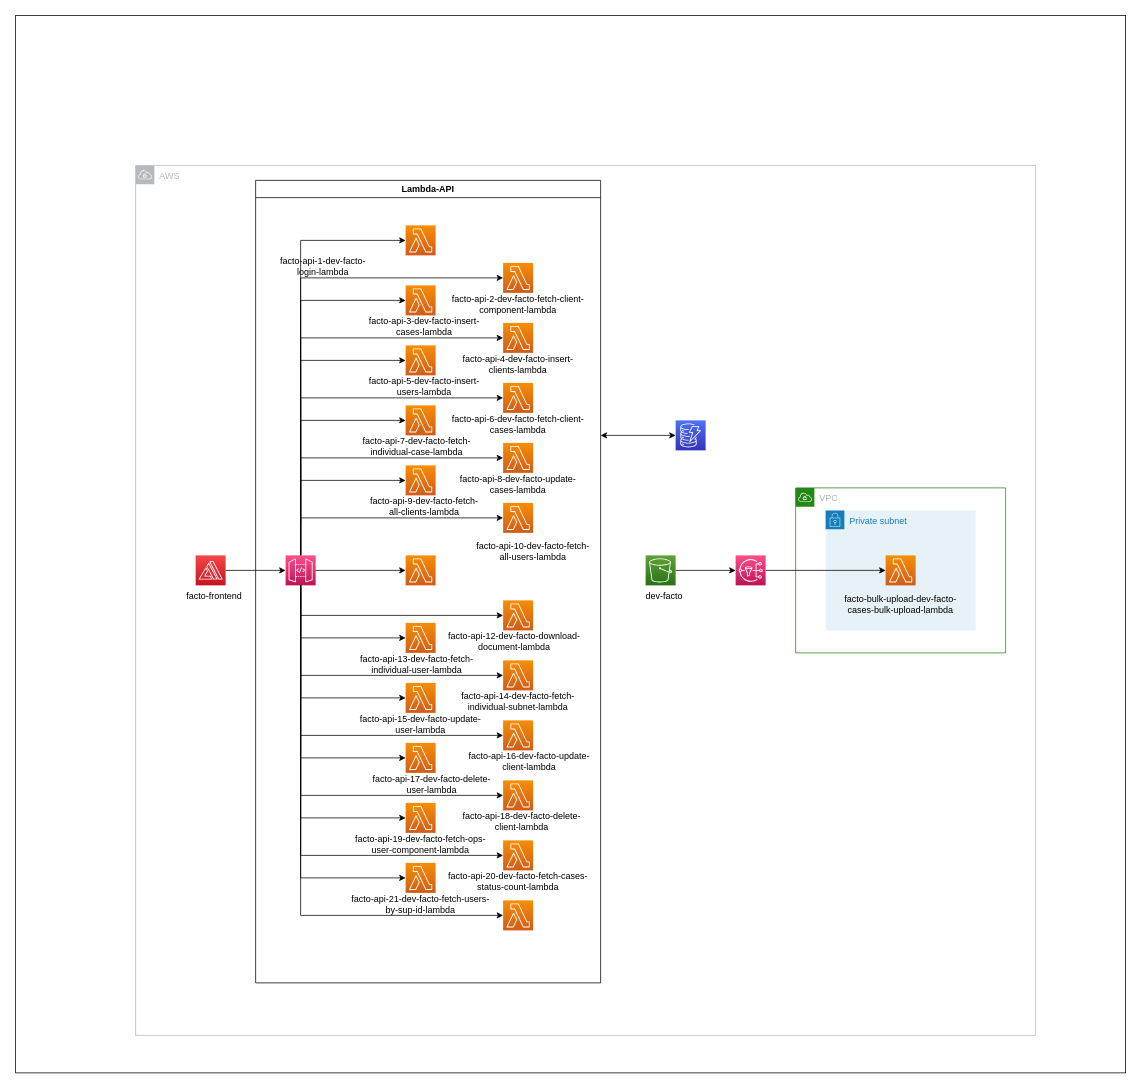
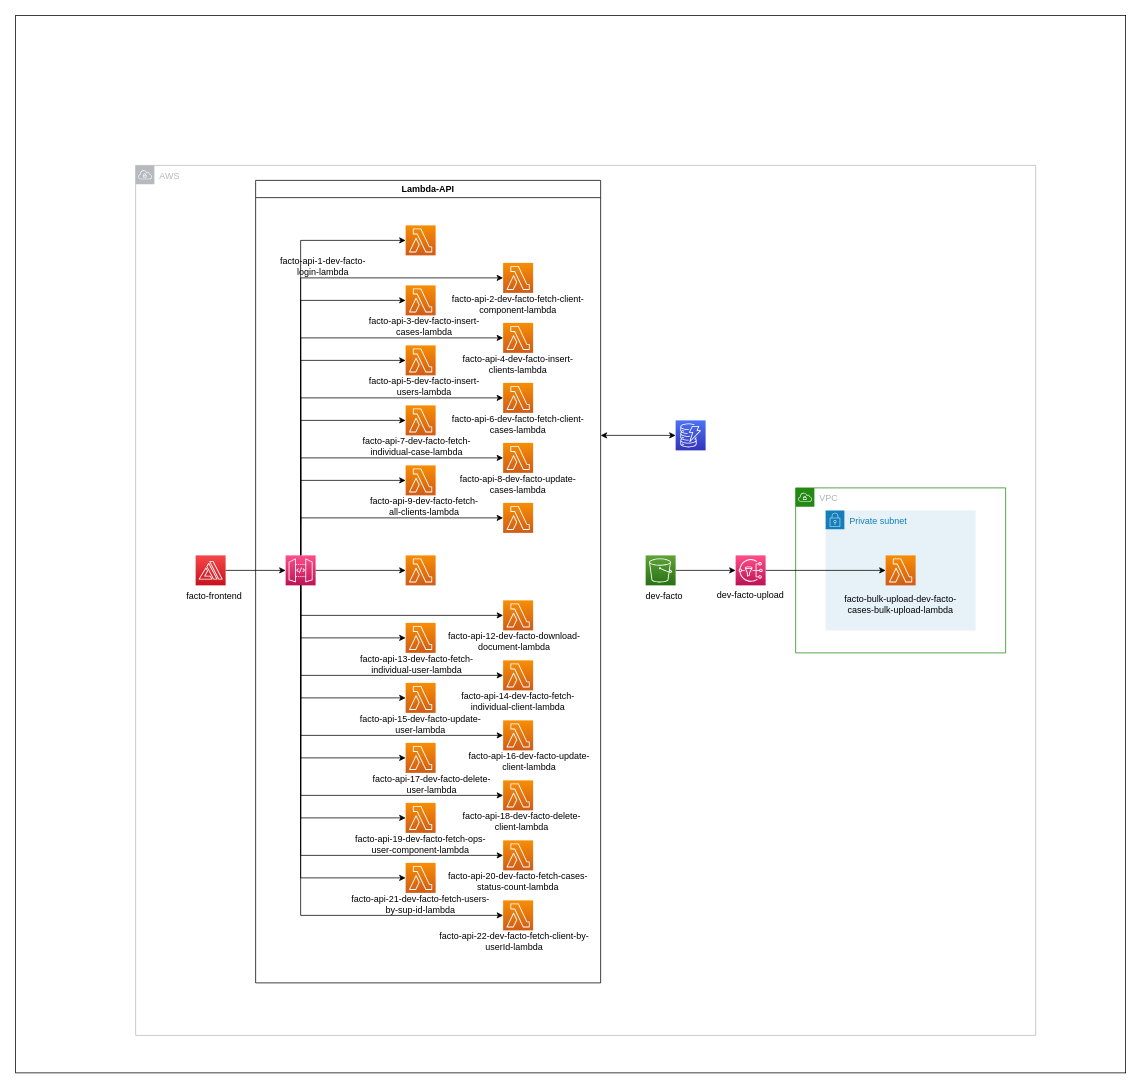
node "facto-api-10-dev-facto-fetch-all-users-lambda": removed
node "dev-facto-upload": added
node "facto-api-14-dev-facto-fetch-individual-subnet-lambda": label "facto-api-14-dev-facto-fetch-individual-subnet-lambda" -> "facto-api-14-dev-facto-fetch-individual-client-lambda"
node "facto-api-22-dev-facto-fetch-client-by-userId-lambda": added
